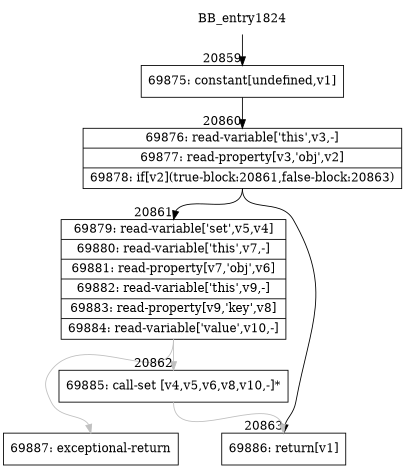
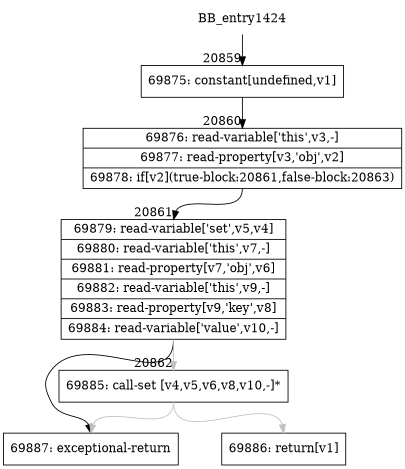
node "BB_entry1824": label "BB_entry1824" -> "BB_entry1424"
edge "69876: read-variable['this',v3,-]" -> "69886: return[v1]": removed
edge "69879: read-variable['set',v5,v4]" -> "69887: exceptional-return": color gray -> black
edge "69885: call-set [v4,v5,v6,v8,v10,-]*" -> "69887: exceptional-return": added
